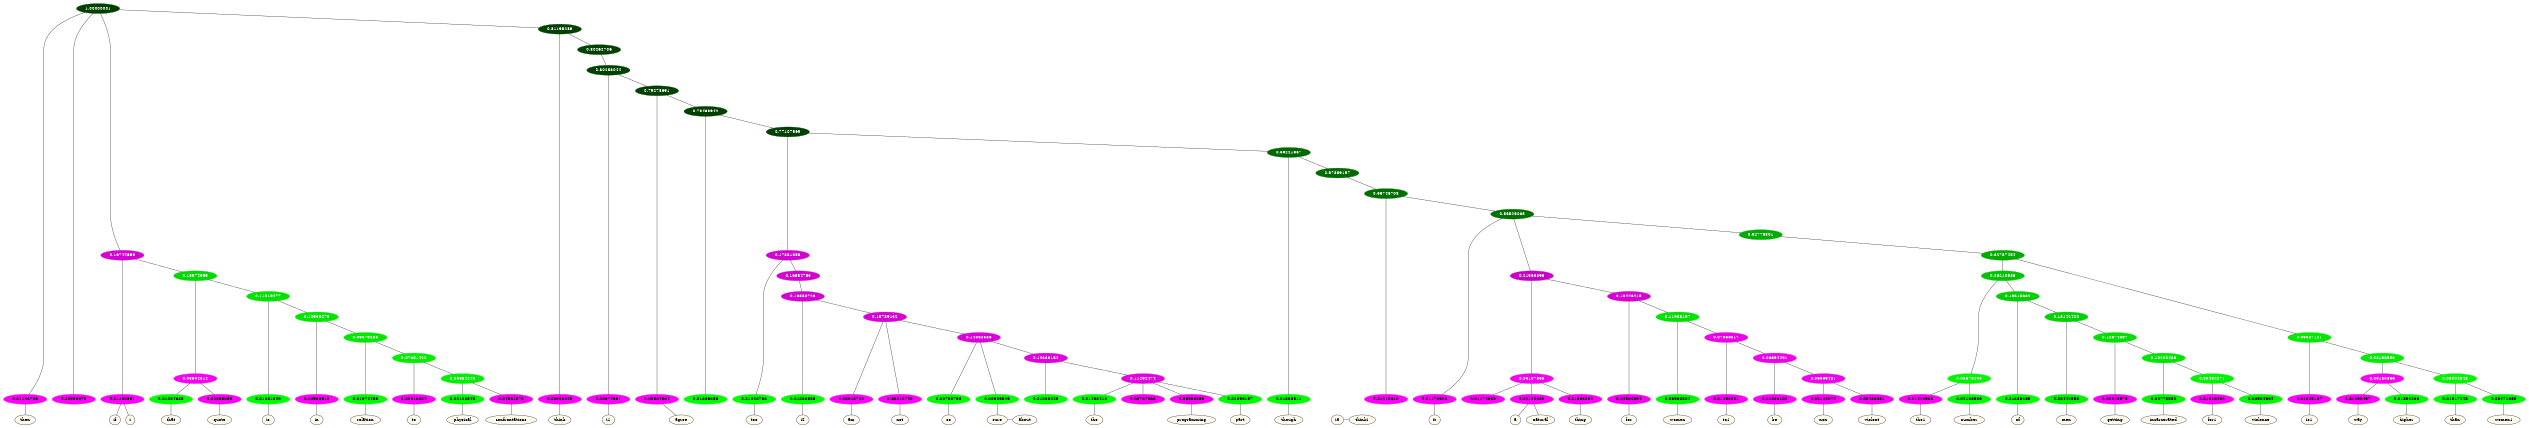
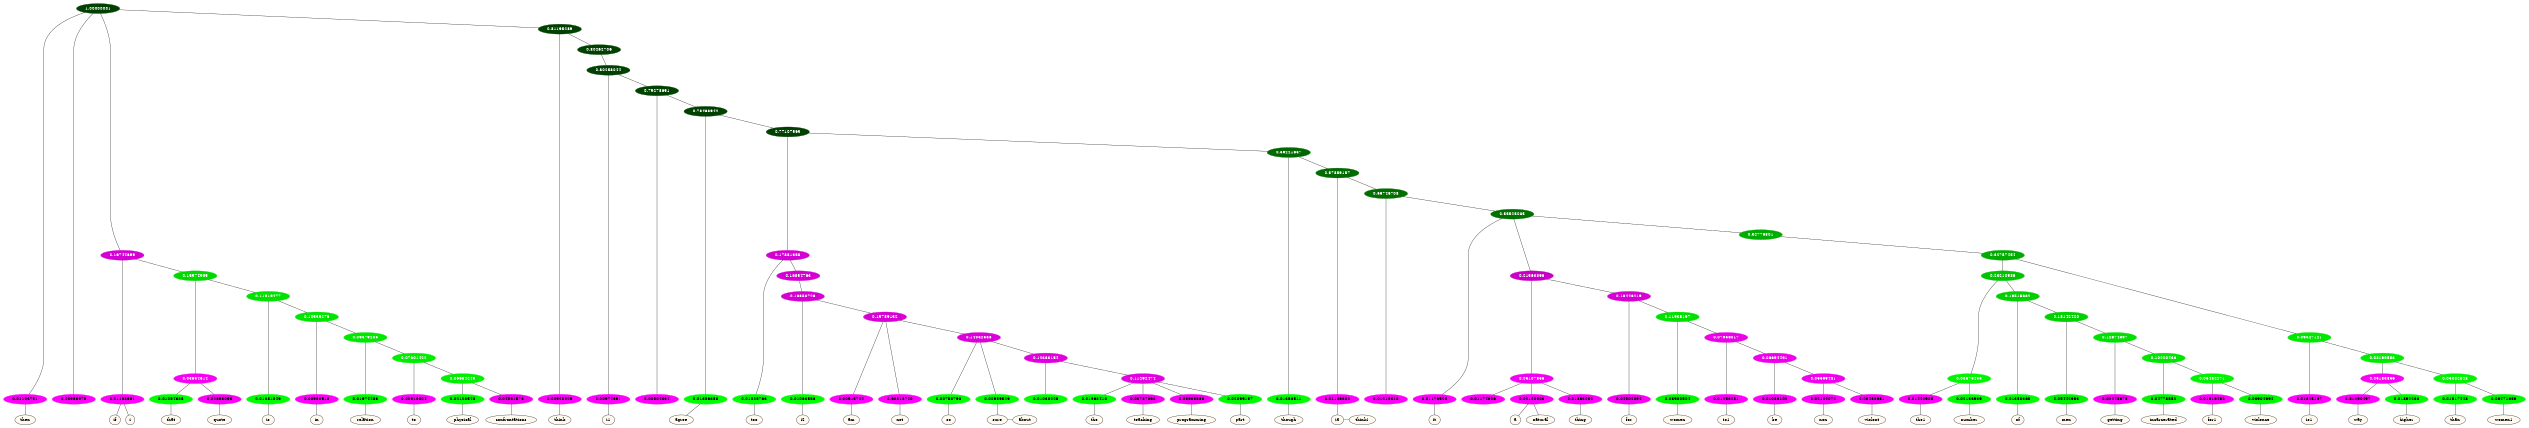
node "0.01103756": label "0.01103756" -> "0.01103751"
node "0.01468410": label "0.01468410" -> "0.01968410"
node "0.01106680": added
edge "0.00804834" -- "agree": now "0.01356358" -- "agree"
node "teaching": added
